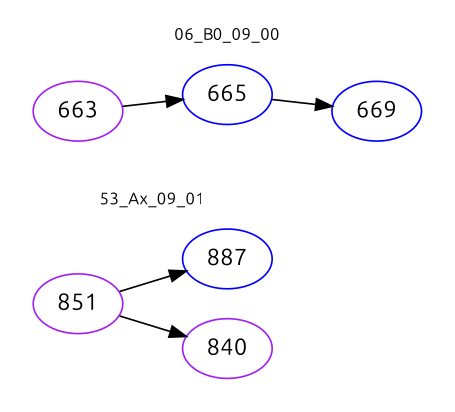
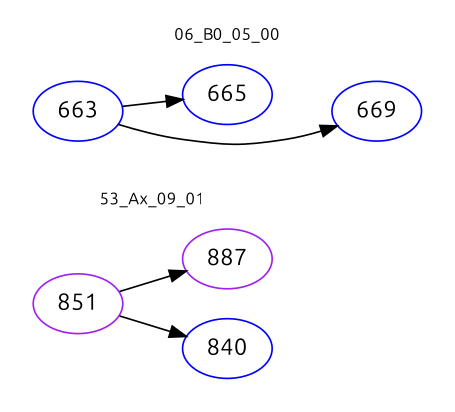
cluster "06_B0_09_00": label "06_B0_09_00" -> "06_B0_05_00"
edge "665" -> "669": now "663" -> "669"
node "663": color purple -> blue
node "887": color blue -> purple
node "840": color purple -> blue
